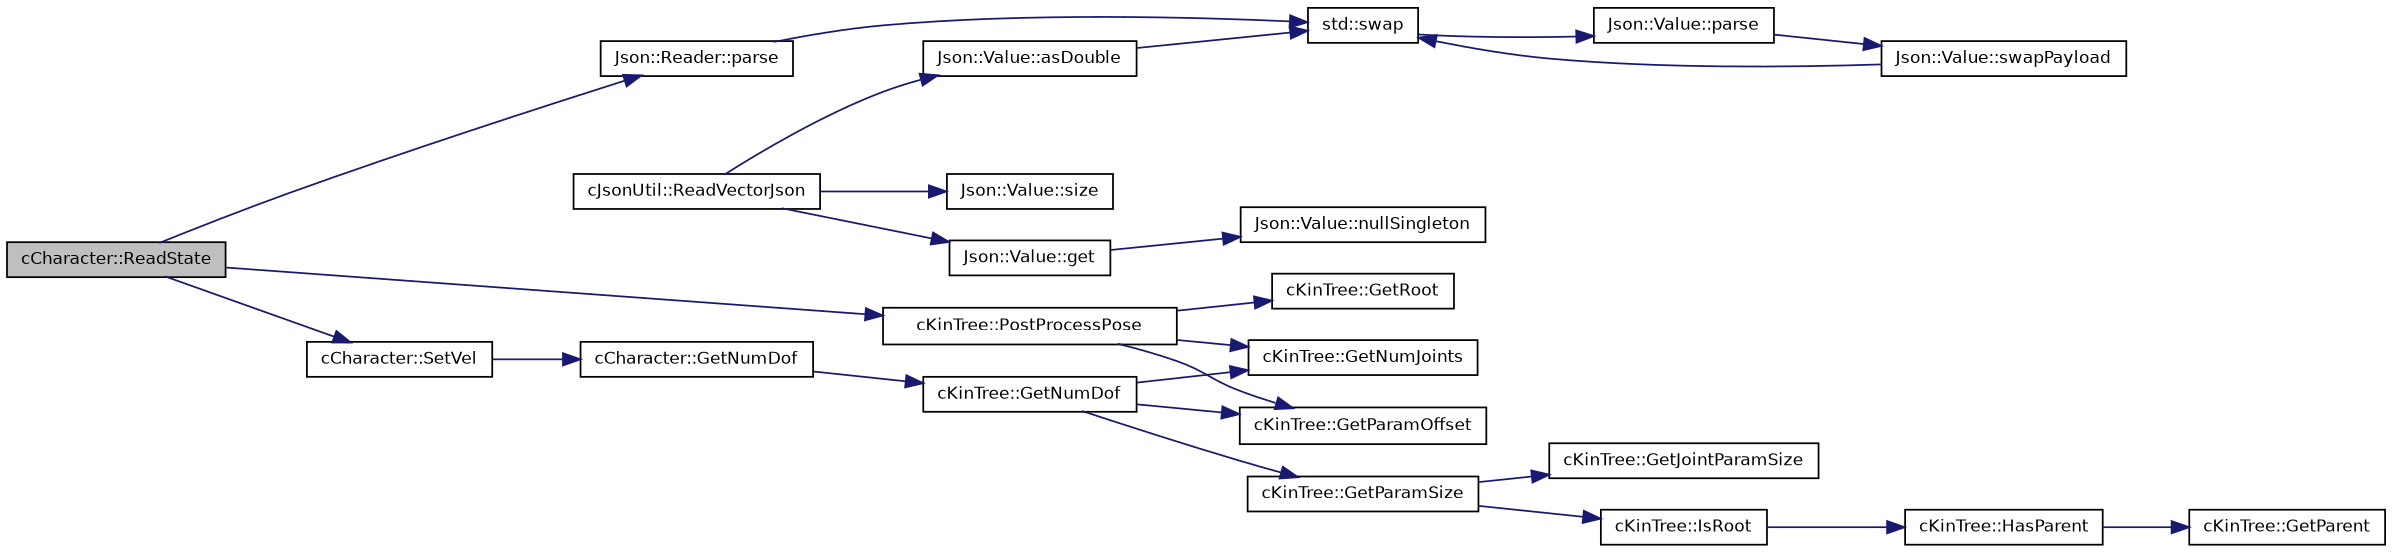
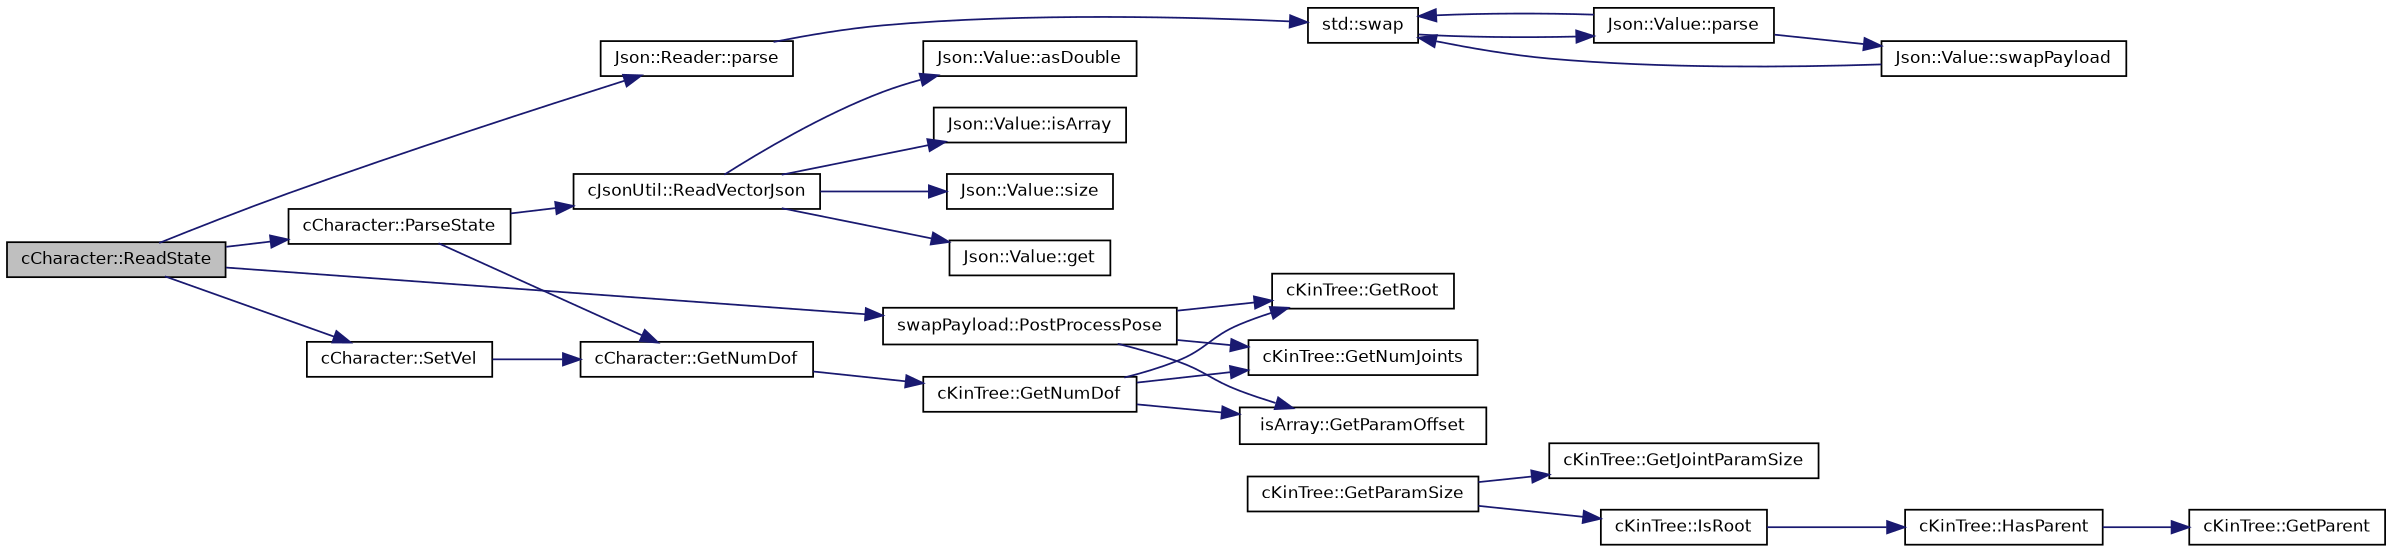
edge "Json::Value::asDouble" -> "std::swap": now "Json::Value::parse" -> "std::swap"
node "Json::Value::isArray": added
node "Json::Value::nullSingleton": removed
node "cCharacter::ParseState": added
node "cKinTree::PostProcessPose": label "cKinTree::PostProcessPose" -> "swapPayload::PostProcessPose"
node "cKinTree::GetParamOffset": label "cKinTree::GetParamOffset" -> "isArray::GetParamOffset"
edge "cKinTree::GetNumDof" -> "cKinTree::GetParamSize": now "cKinTree::GetNumDof" -> "cKinTree::GetRoot"
